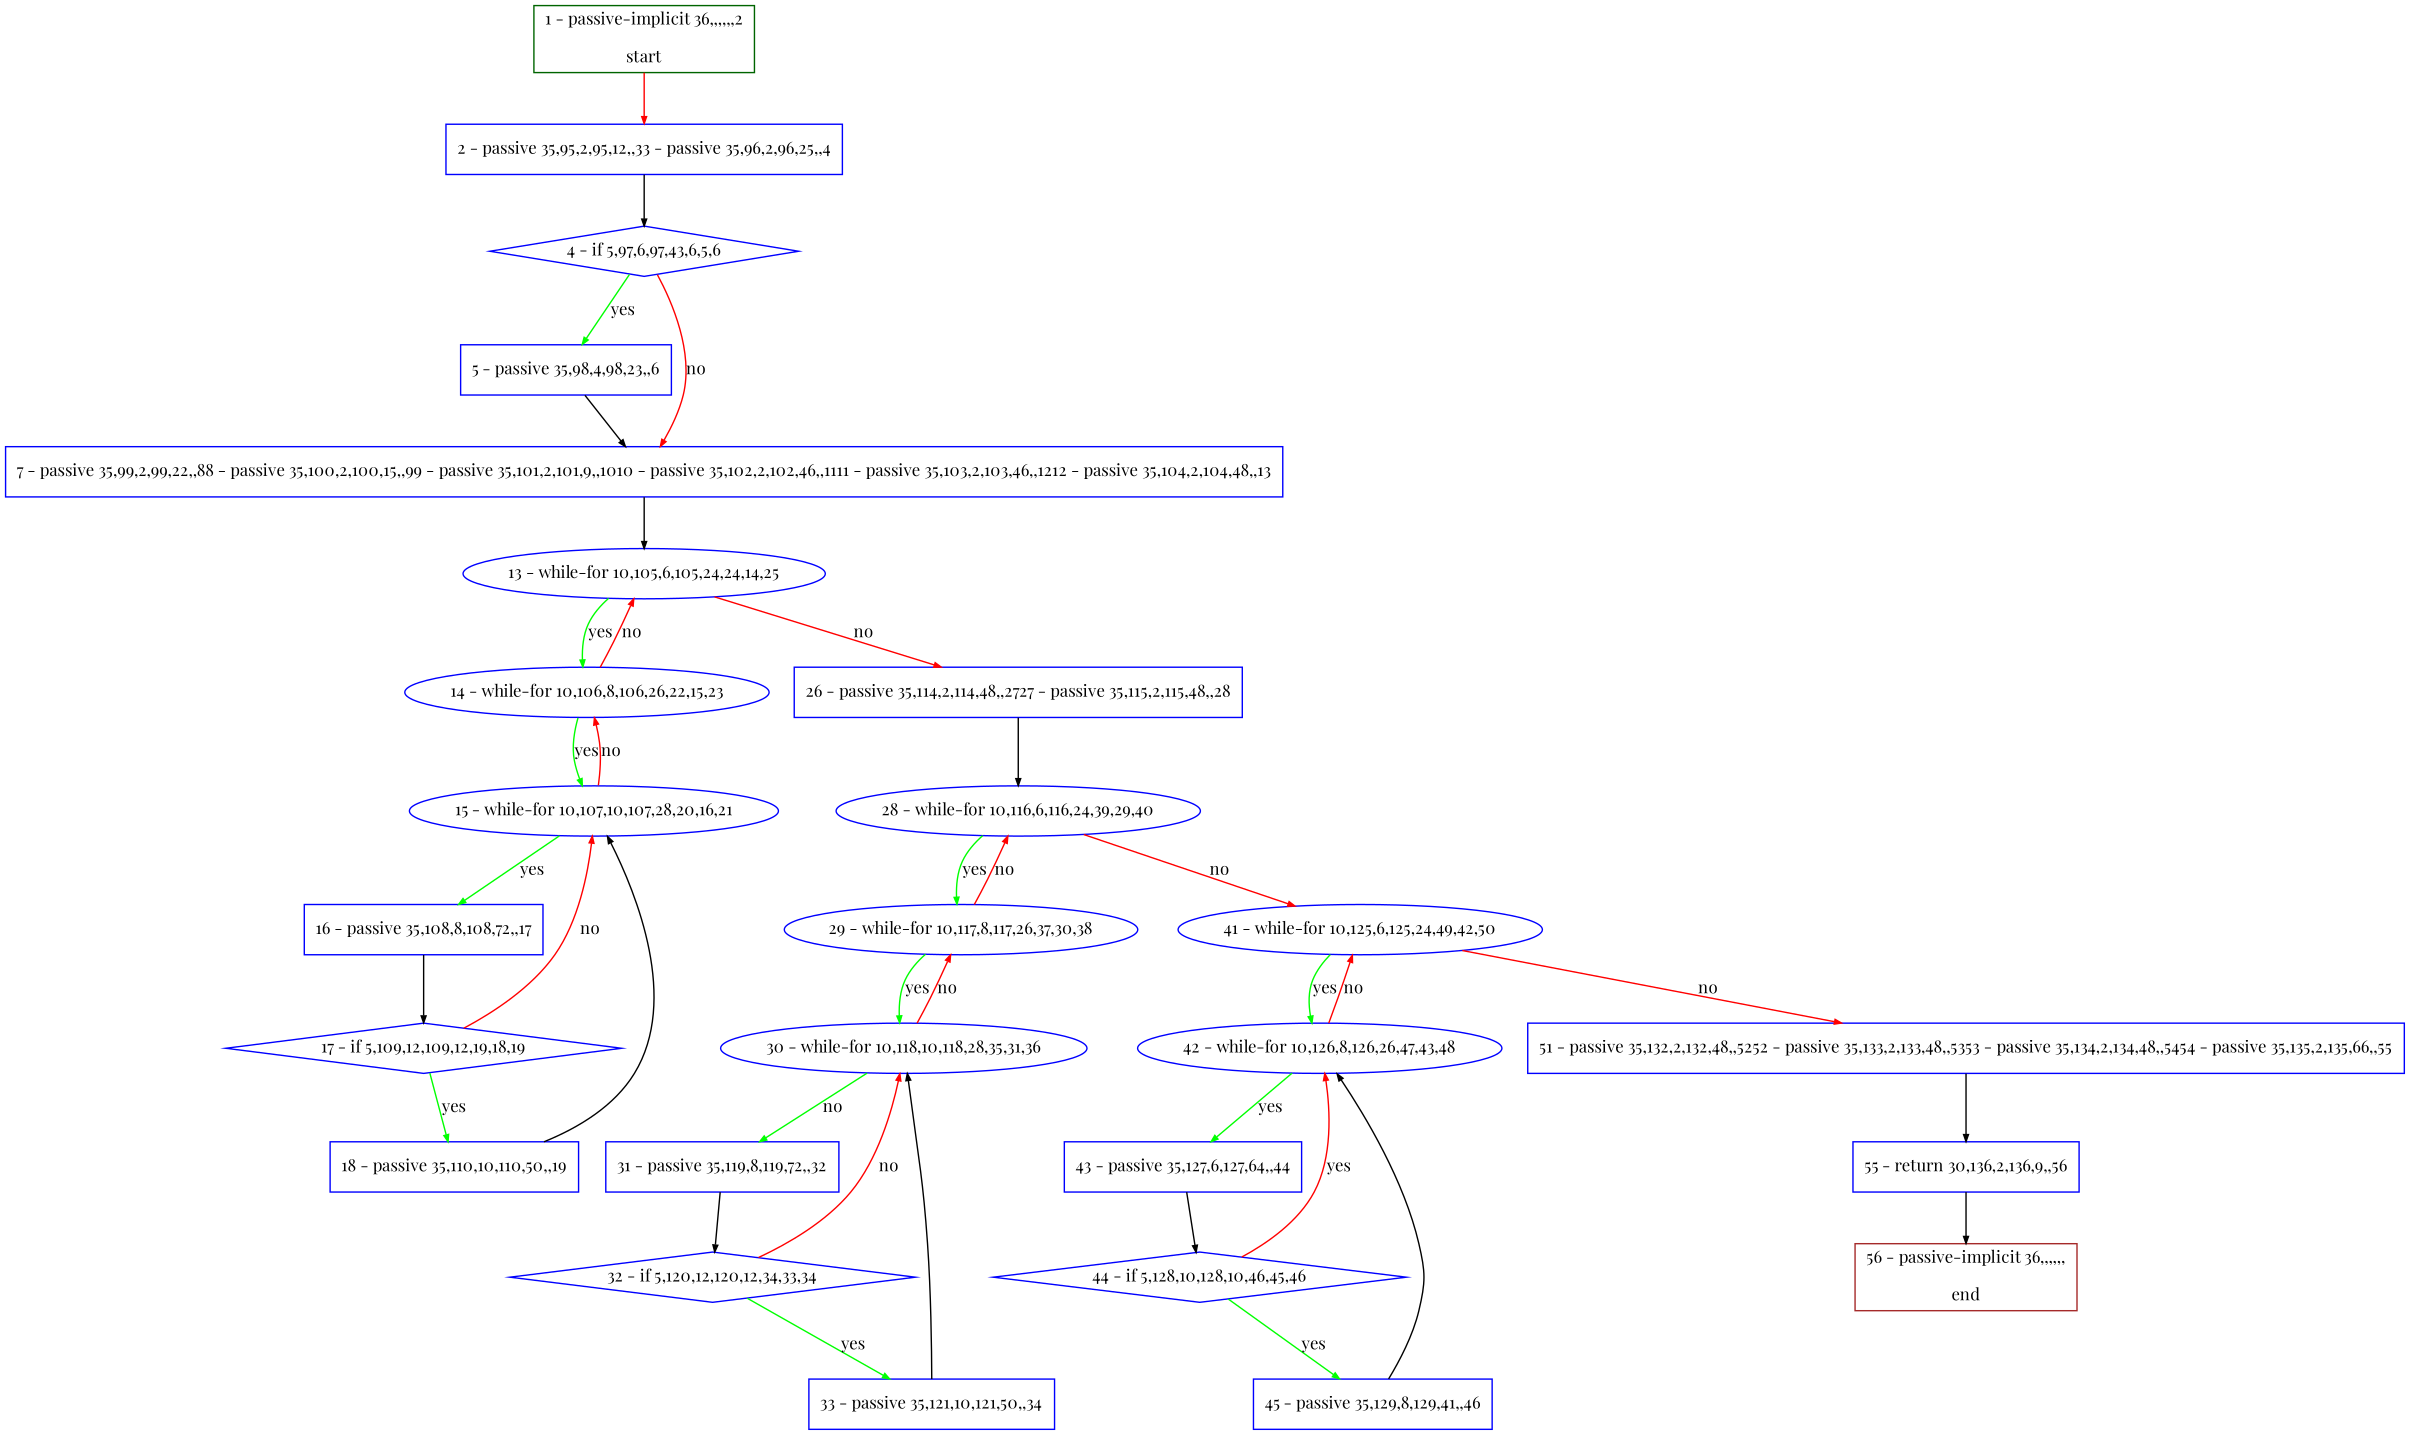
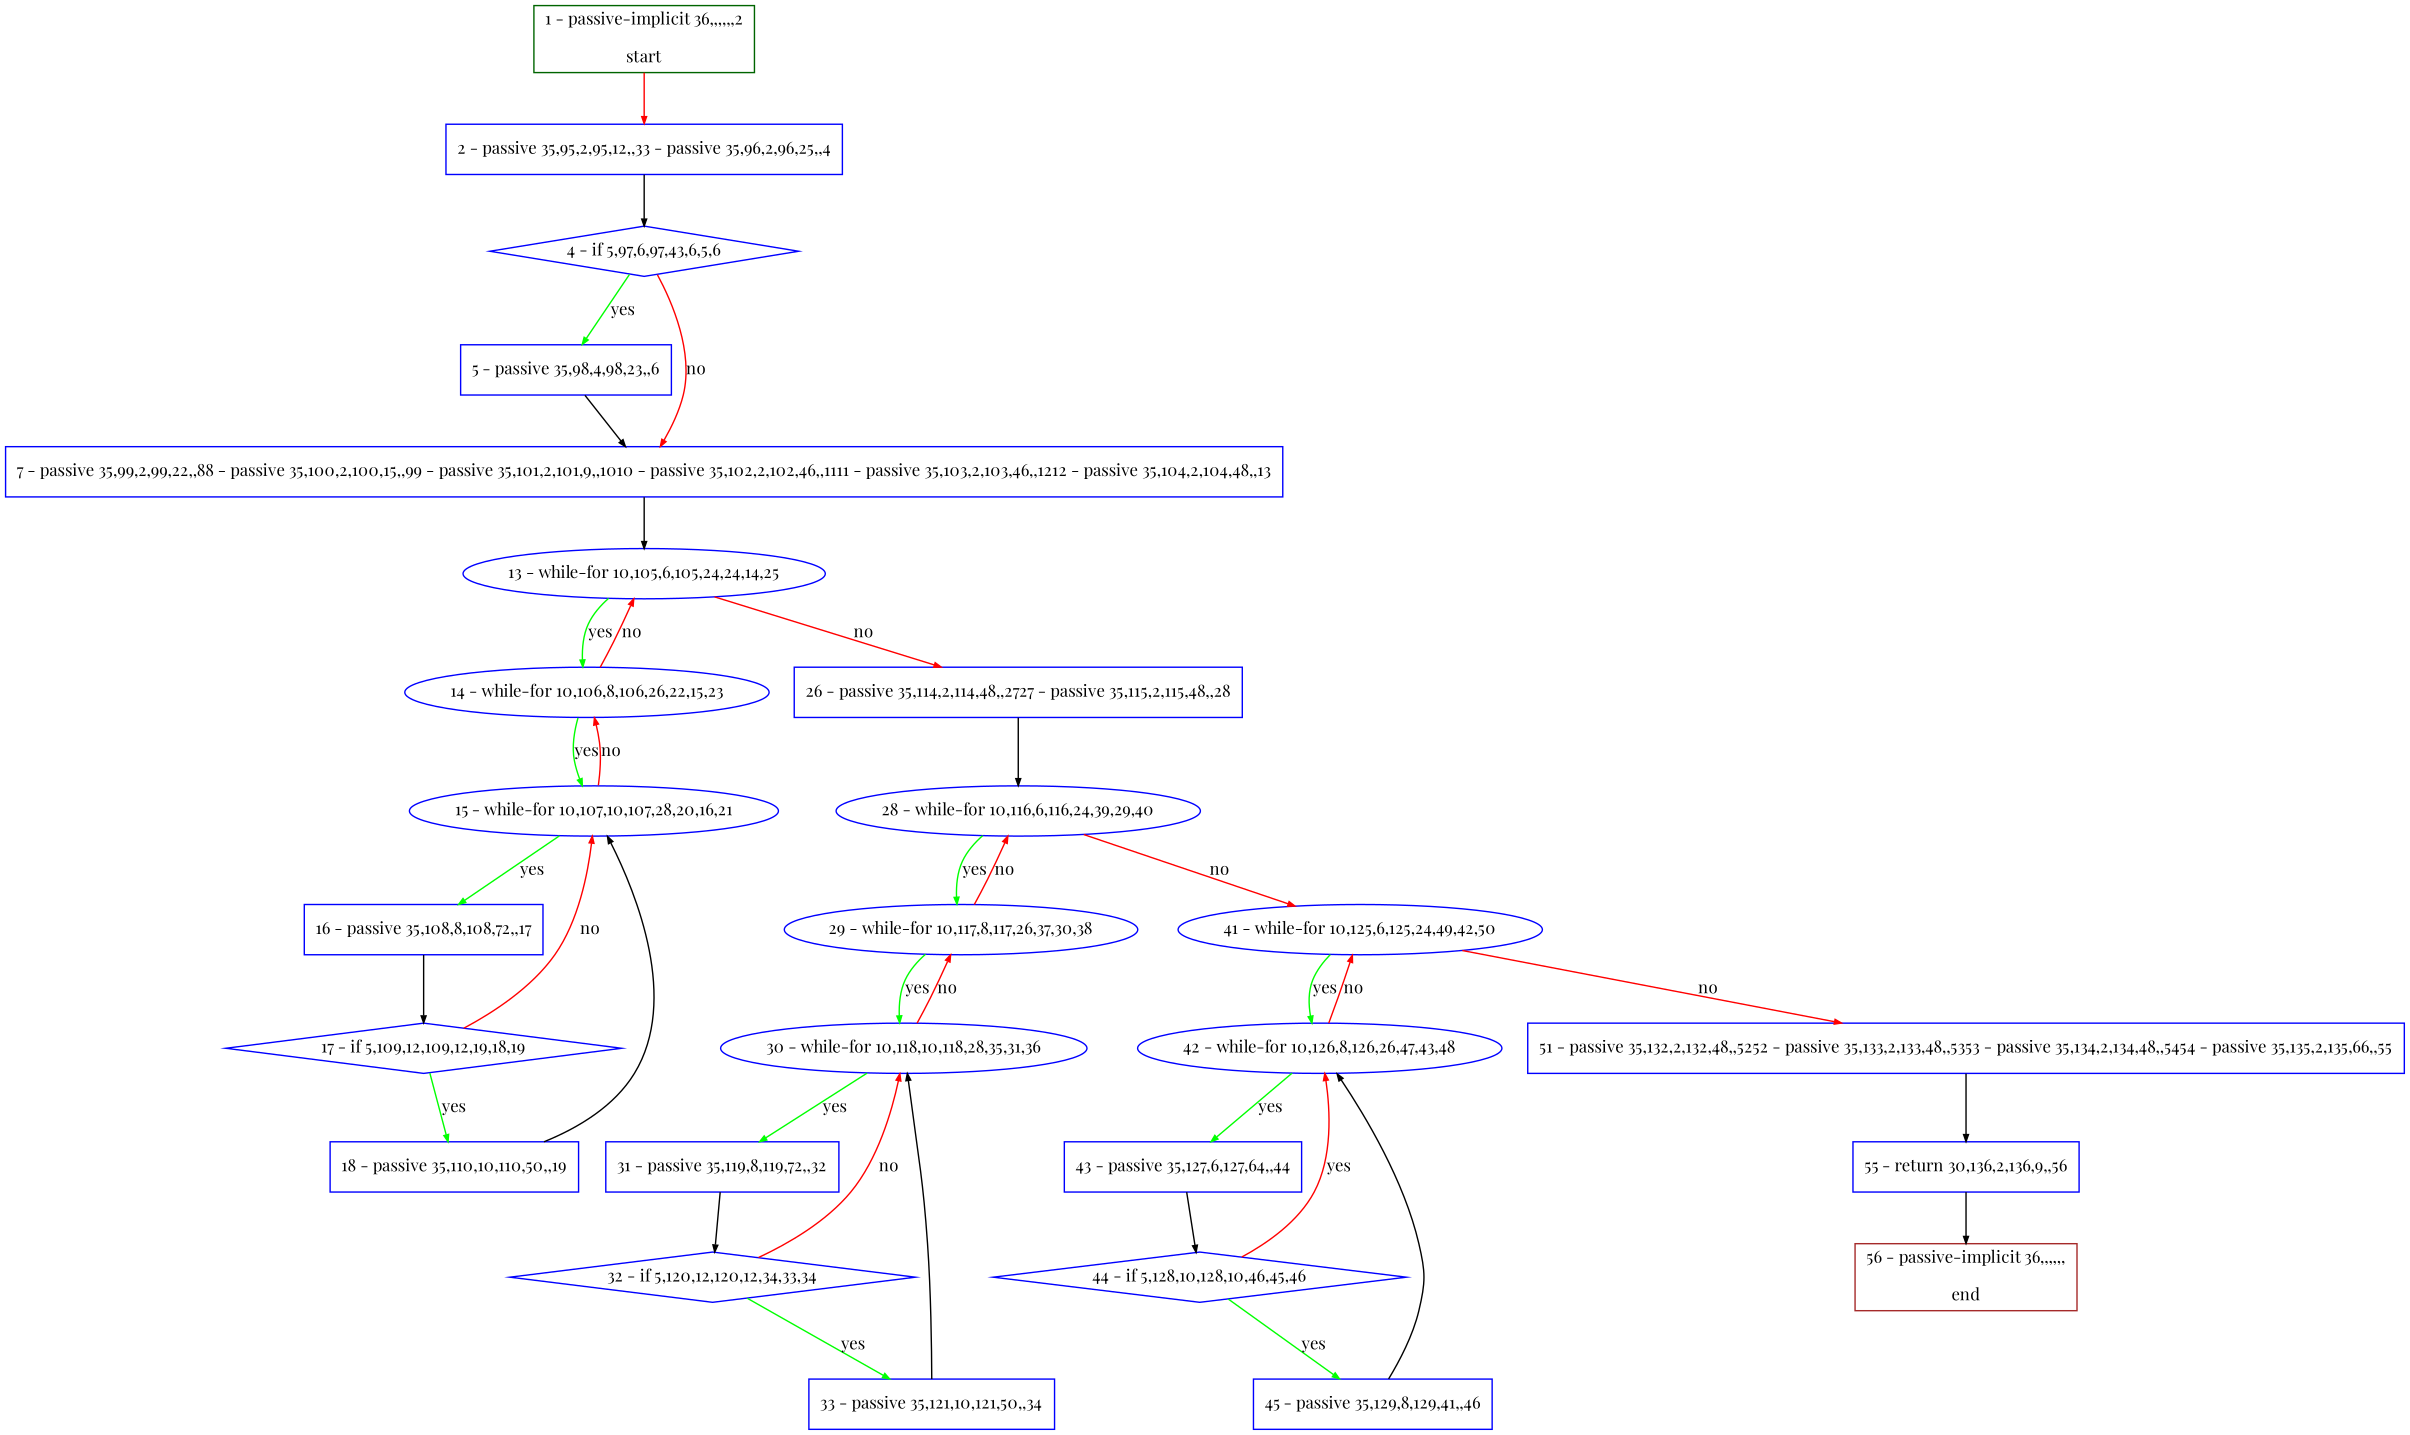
edge "30 - while-for 10,118,10,118,28,35,31,36" -> "31 - passive 35,119,8,119,72,,32": label "no" -> "yes"
